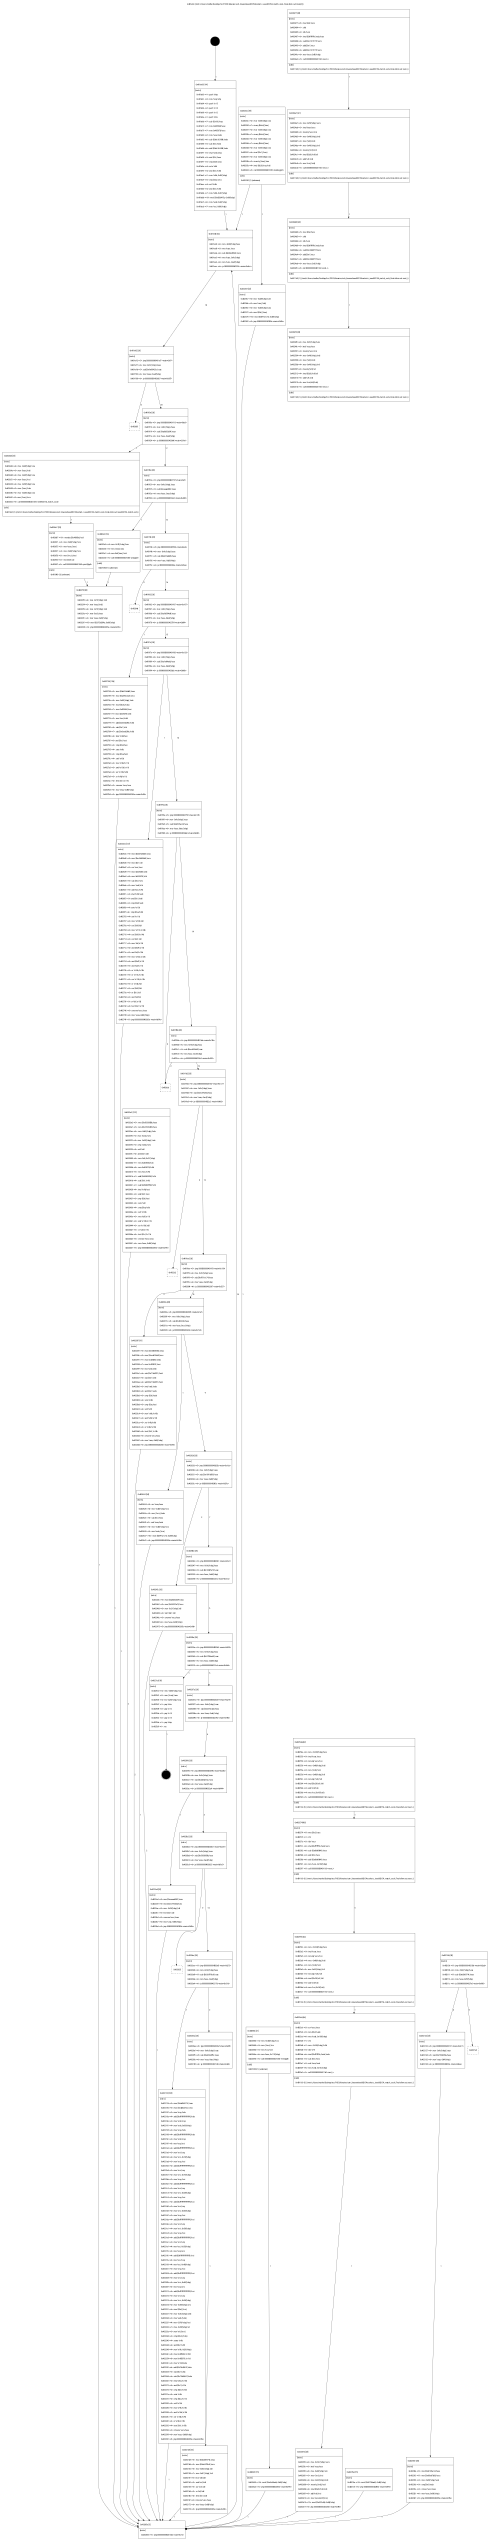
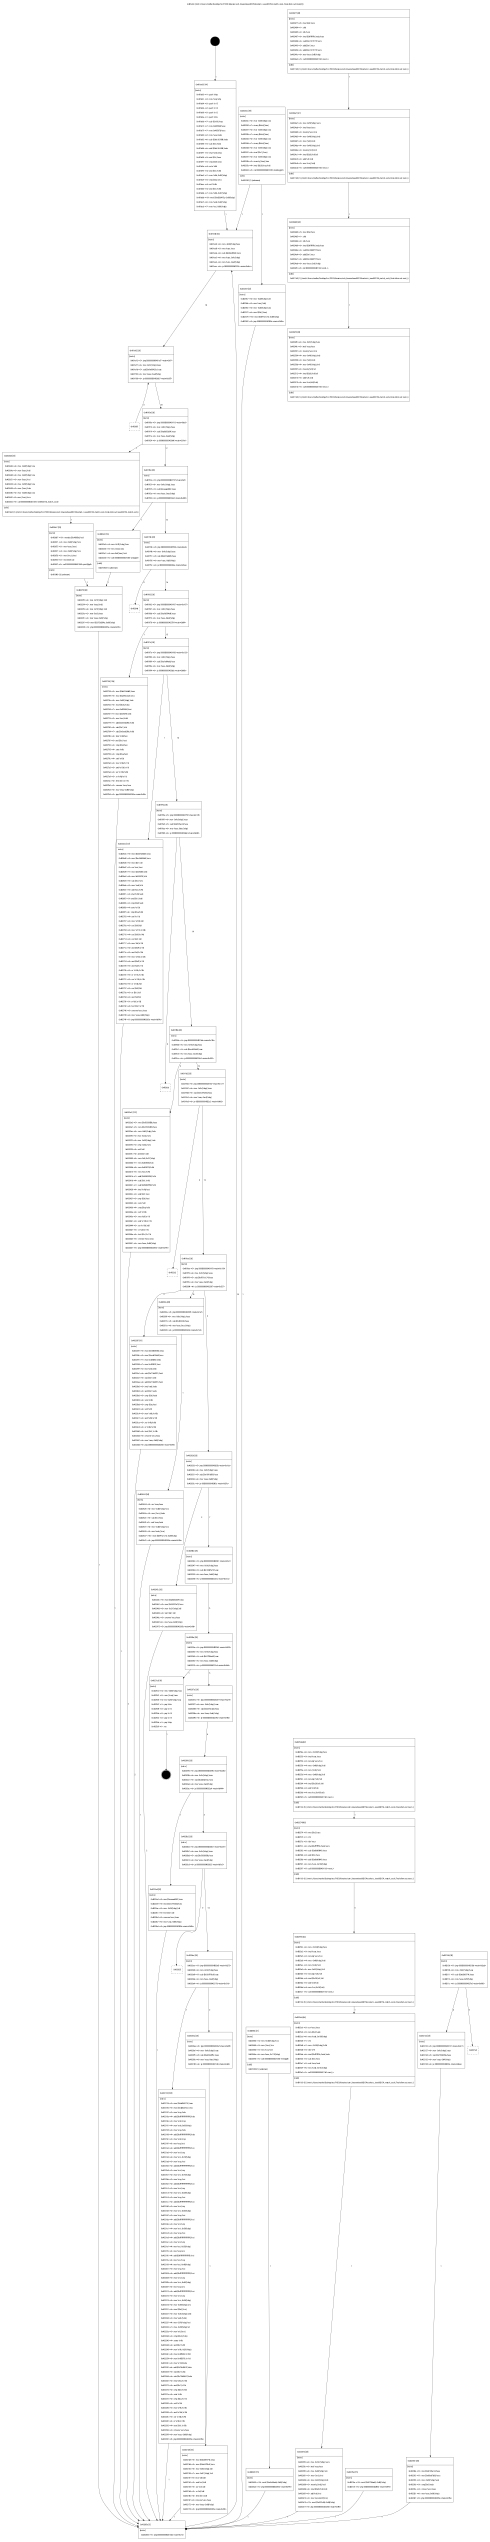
edge "0x401ef2 [28]" -> "0x4026b7": reversed
edge "0x401fb6 [28]" -> "0x4026a8": now "0x401fb6 [28]" -> "0x4023e2 [122]"
edge "0x40200a [28]" -> "0x402026 [28]": now "0x401fee [28]" -> "0x402026 [28]"
